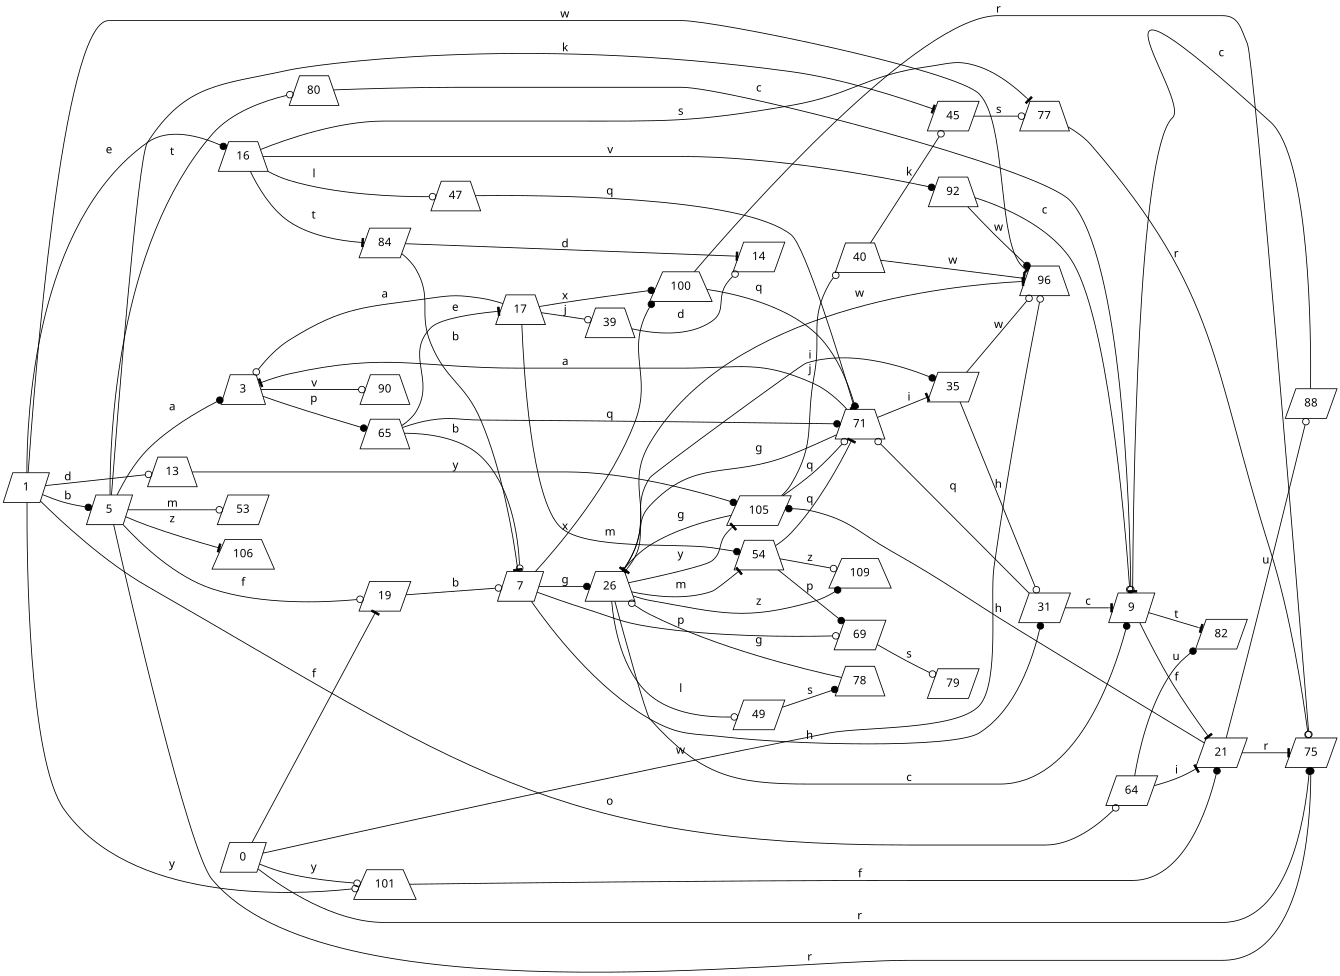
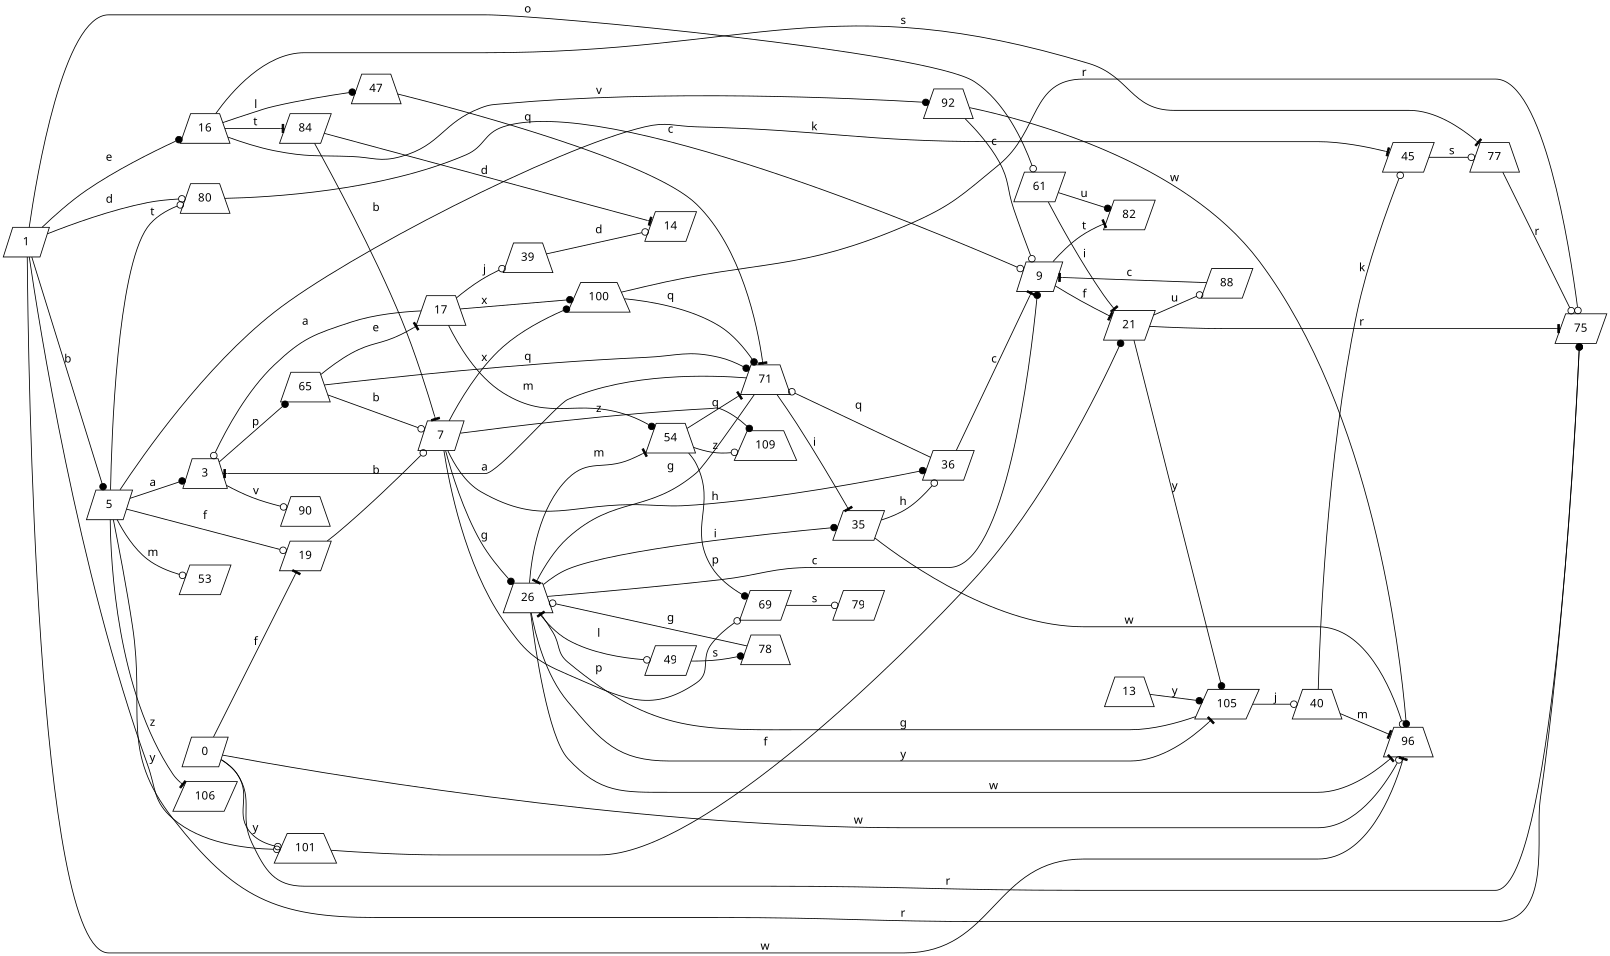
edge "16" -> "47": arrowhead odot -> dot
edge "40" -> "96": label "w" -> "m"
edge "105" -> "71": removed, label "q"
edge "1" -> "13": now "1" -> "80"
node "106": shape trapezium -> parallelogram
node "31": label "31" -> "36"
edge "21" -> "105": label "h" -> "y"
edge "26" -> "109": now "7" -> "109"
node "64": label "64" -> "61"
